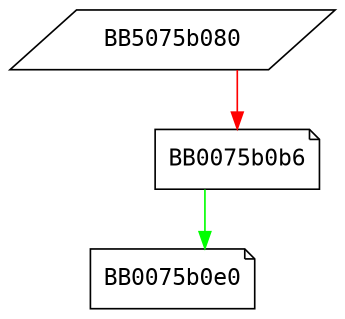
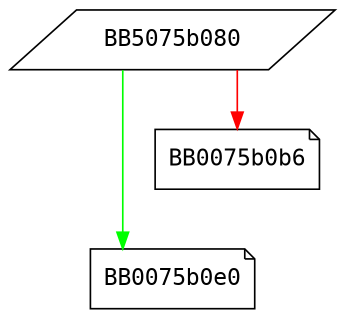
edge "BB0075b0b6" -> "BB0075b0e0": now "BB5075b080" -> "BB0075b0e0"
